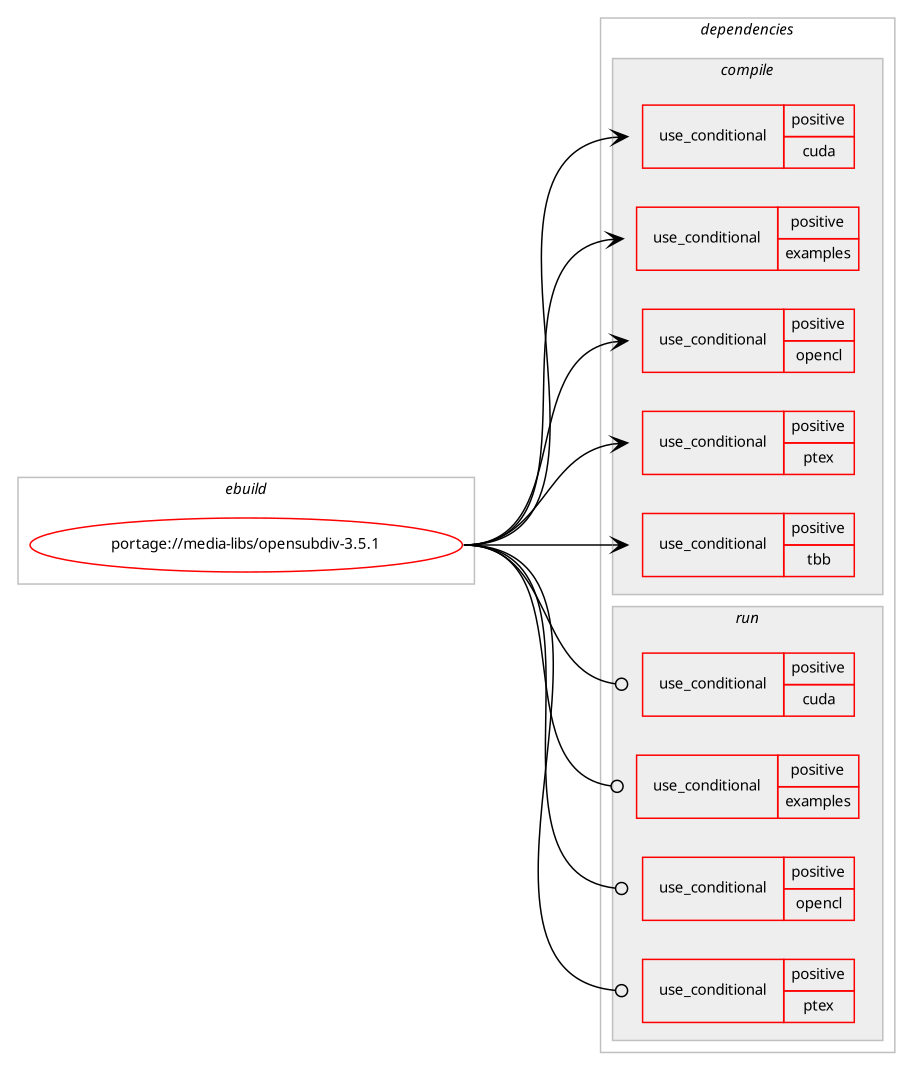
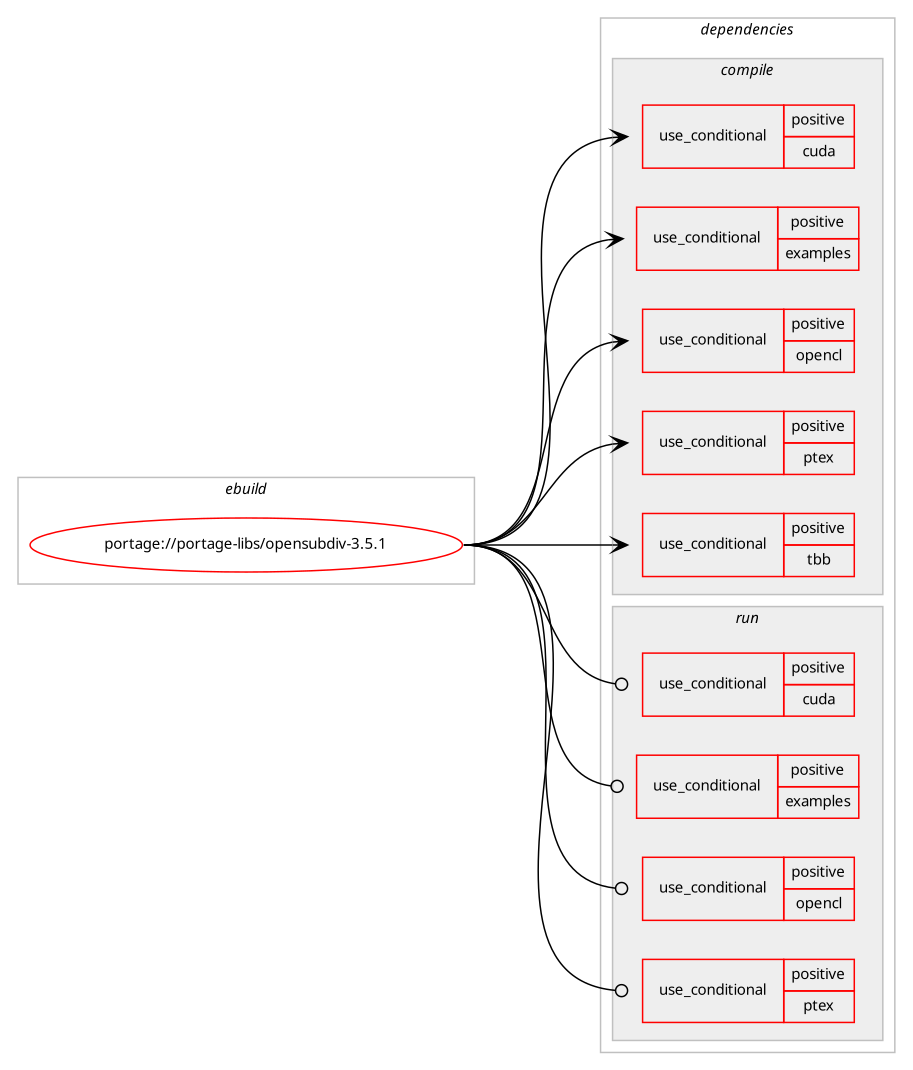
node "portage://media-libs/opensubdiv-3.5.1": label "portage://media-libs/opensubdiv-3.5.1" -> "portage://portage-libs/opensubdiv-3.5.1"
